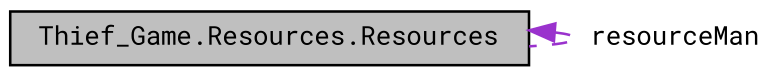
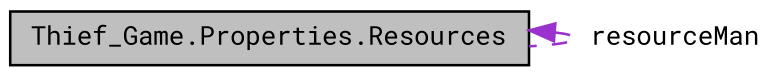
node "Thief_Game.Resources.Resources": label "Thief_Game.Resources.Resources" -> "Thief_Game.Properties.Resources"
